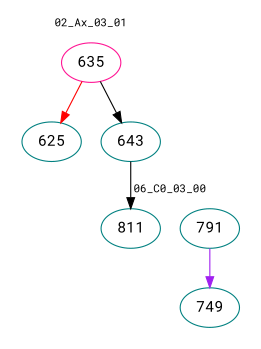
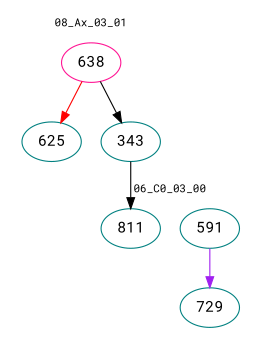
cluster "02_Ax_03_01": label "02_Ax_03_01" -> "08_Ax_03_01"
node "635": label "635" -> "638"
node "643": label "643" -> "343"
node "791": label "791" -> "591"
node "749": label "749" -> "729"
